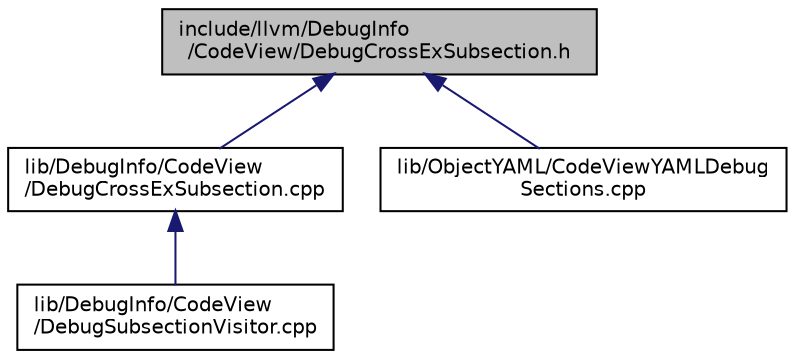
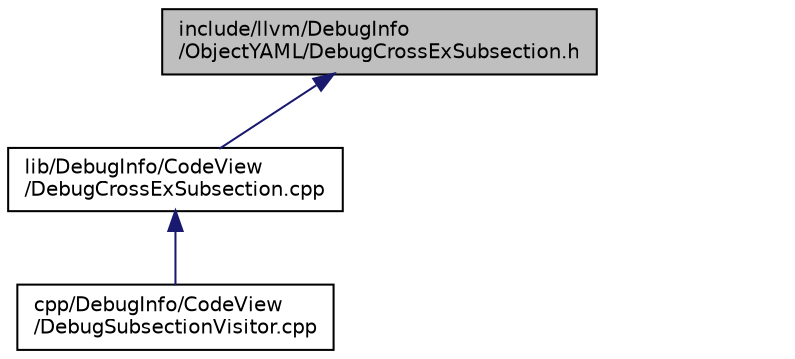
node "include/llvm/DebugInfo /CodeView/DebugCrossExSubsection.h": label "include/llvm/DebugInfo /CodeView/DebugCrossExSubsection.h" -> "include/llvm/DebugInfo /ObjectYAML/DebugCrossExSubsection.h"
node "lib/ObjectYAML/CodeViewYAMLDebug Sections.cpp": removed
node "lib/DebugInfo/CodeView /DebugSubsectionVisitor.cpp": label "lib/DebugInfo/CodeView /DebugSubsectionVisitor.cpp" -> "cpp/DebugInfo/CodeView /DebugSubsectionVisitor.cpp"
